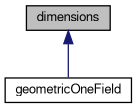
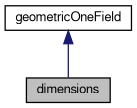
edge "geometricOneField" -> "dimensions": reversed
